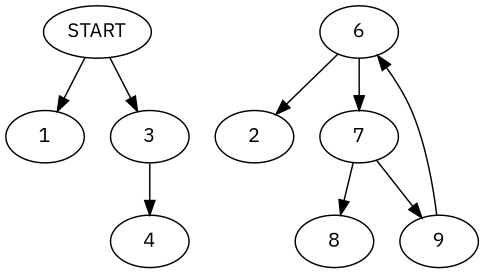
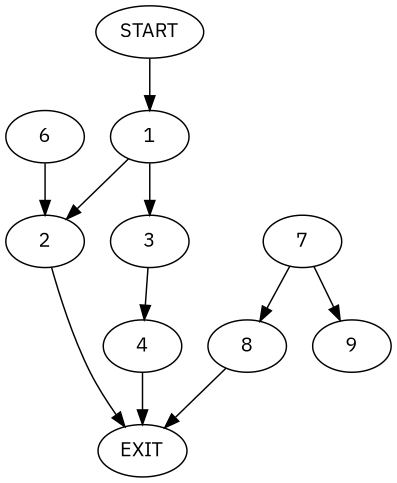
edge "6" -> "7": removed
edge "START" -> "3": now "1" -> "3"
edge "9" -> "6": removed
edge "1" -> "2": added
node "EXIT": added
